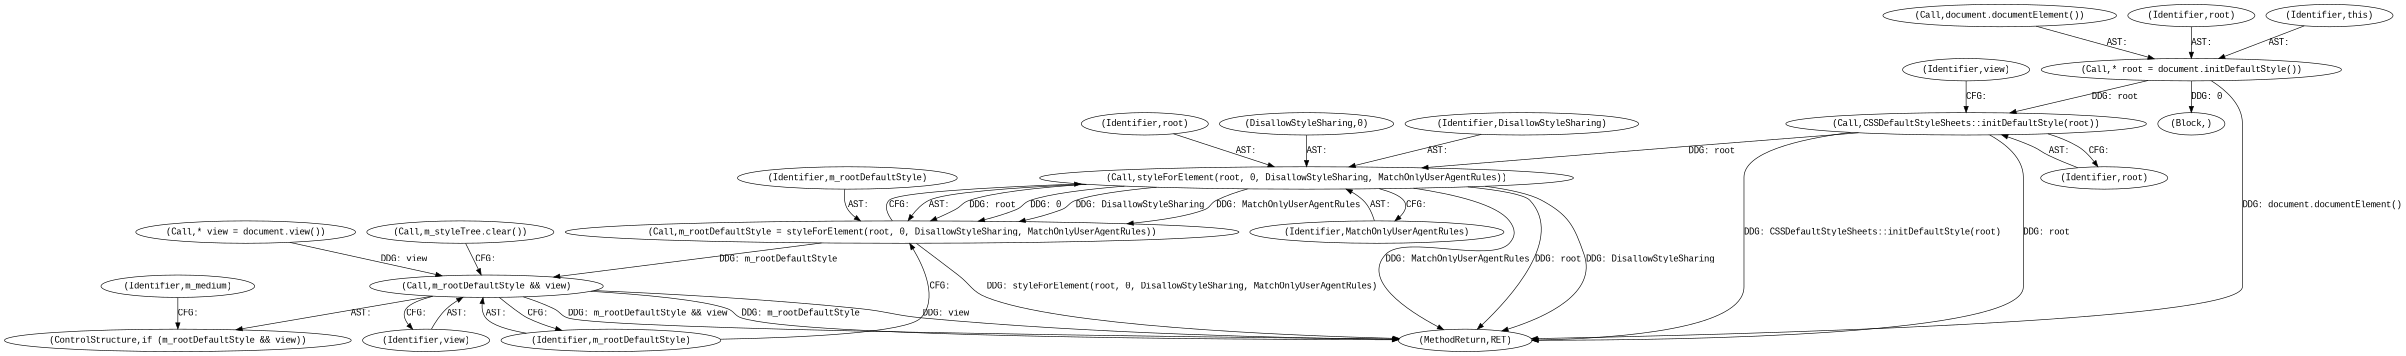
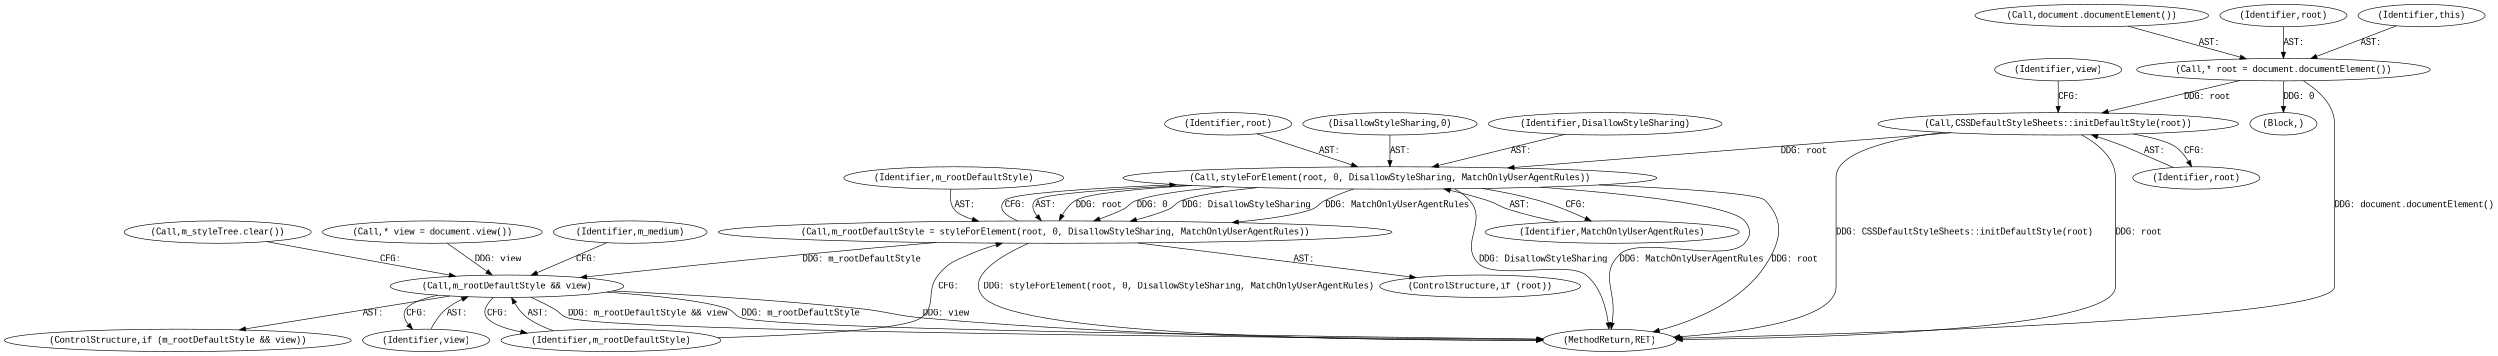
node "(Call,* root = document.initDefaultStyle())": label "(Call,* root = document.initDefaultStyle())" -> "(Call,* root = document.documentElement())"
node "(ControlStructure,if (root))": added
edge "(Identifier,m_medium)" -> "(ControlStructure,if (m_rootDefaultStyle && view))": now "(Identifier,m_medium)" -> "(Call,m_rootDefaultStyle && view)"
